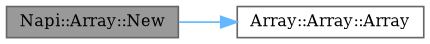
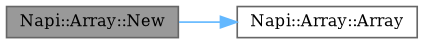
node "Array::Array::Array": label "Array::Array::Array" -> "Napi::Array::Array"
